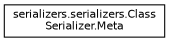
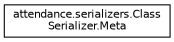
node "serializers.serializers.Class Serializer.Meta": label "serializers.serializers.Class Serializer.Meta" -> "attendance.serializers.Class Serializer.Meta"
